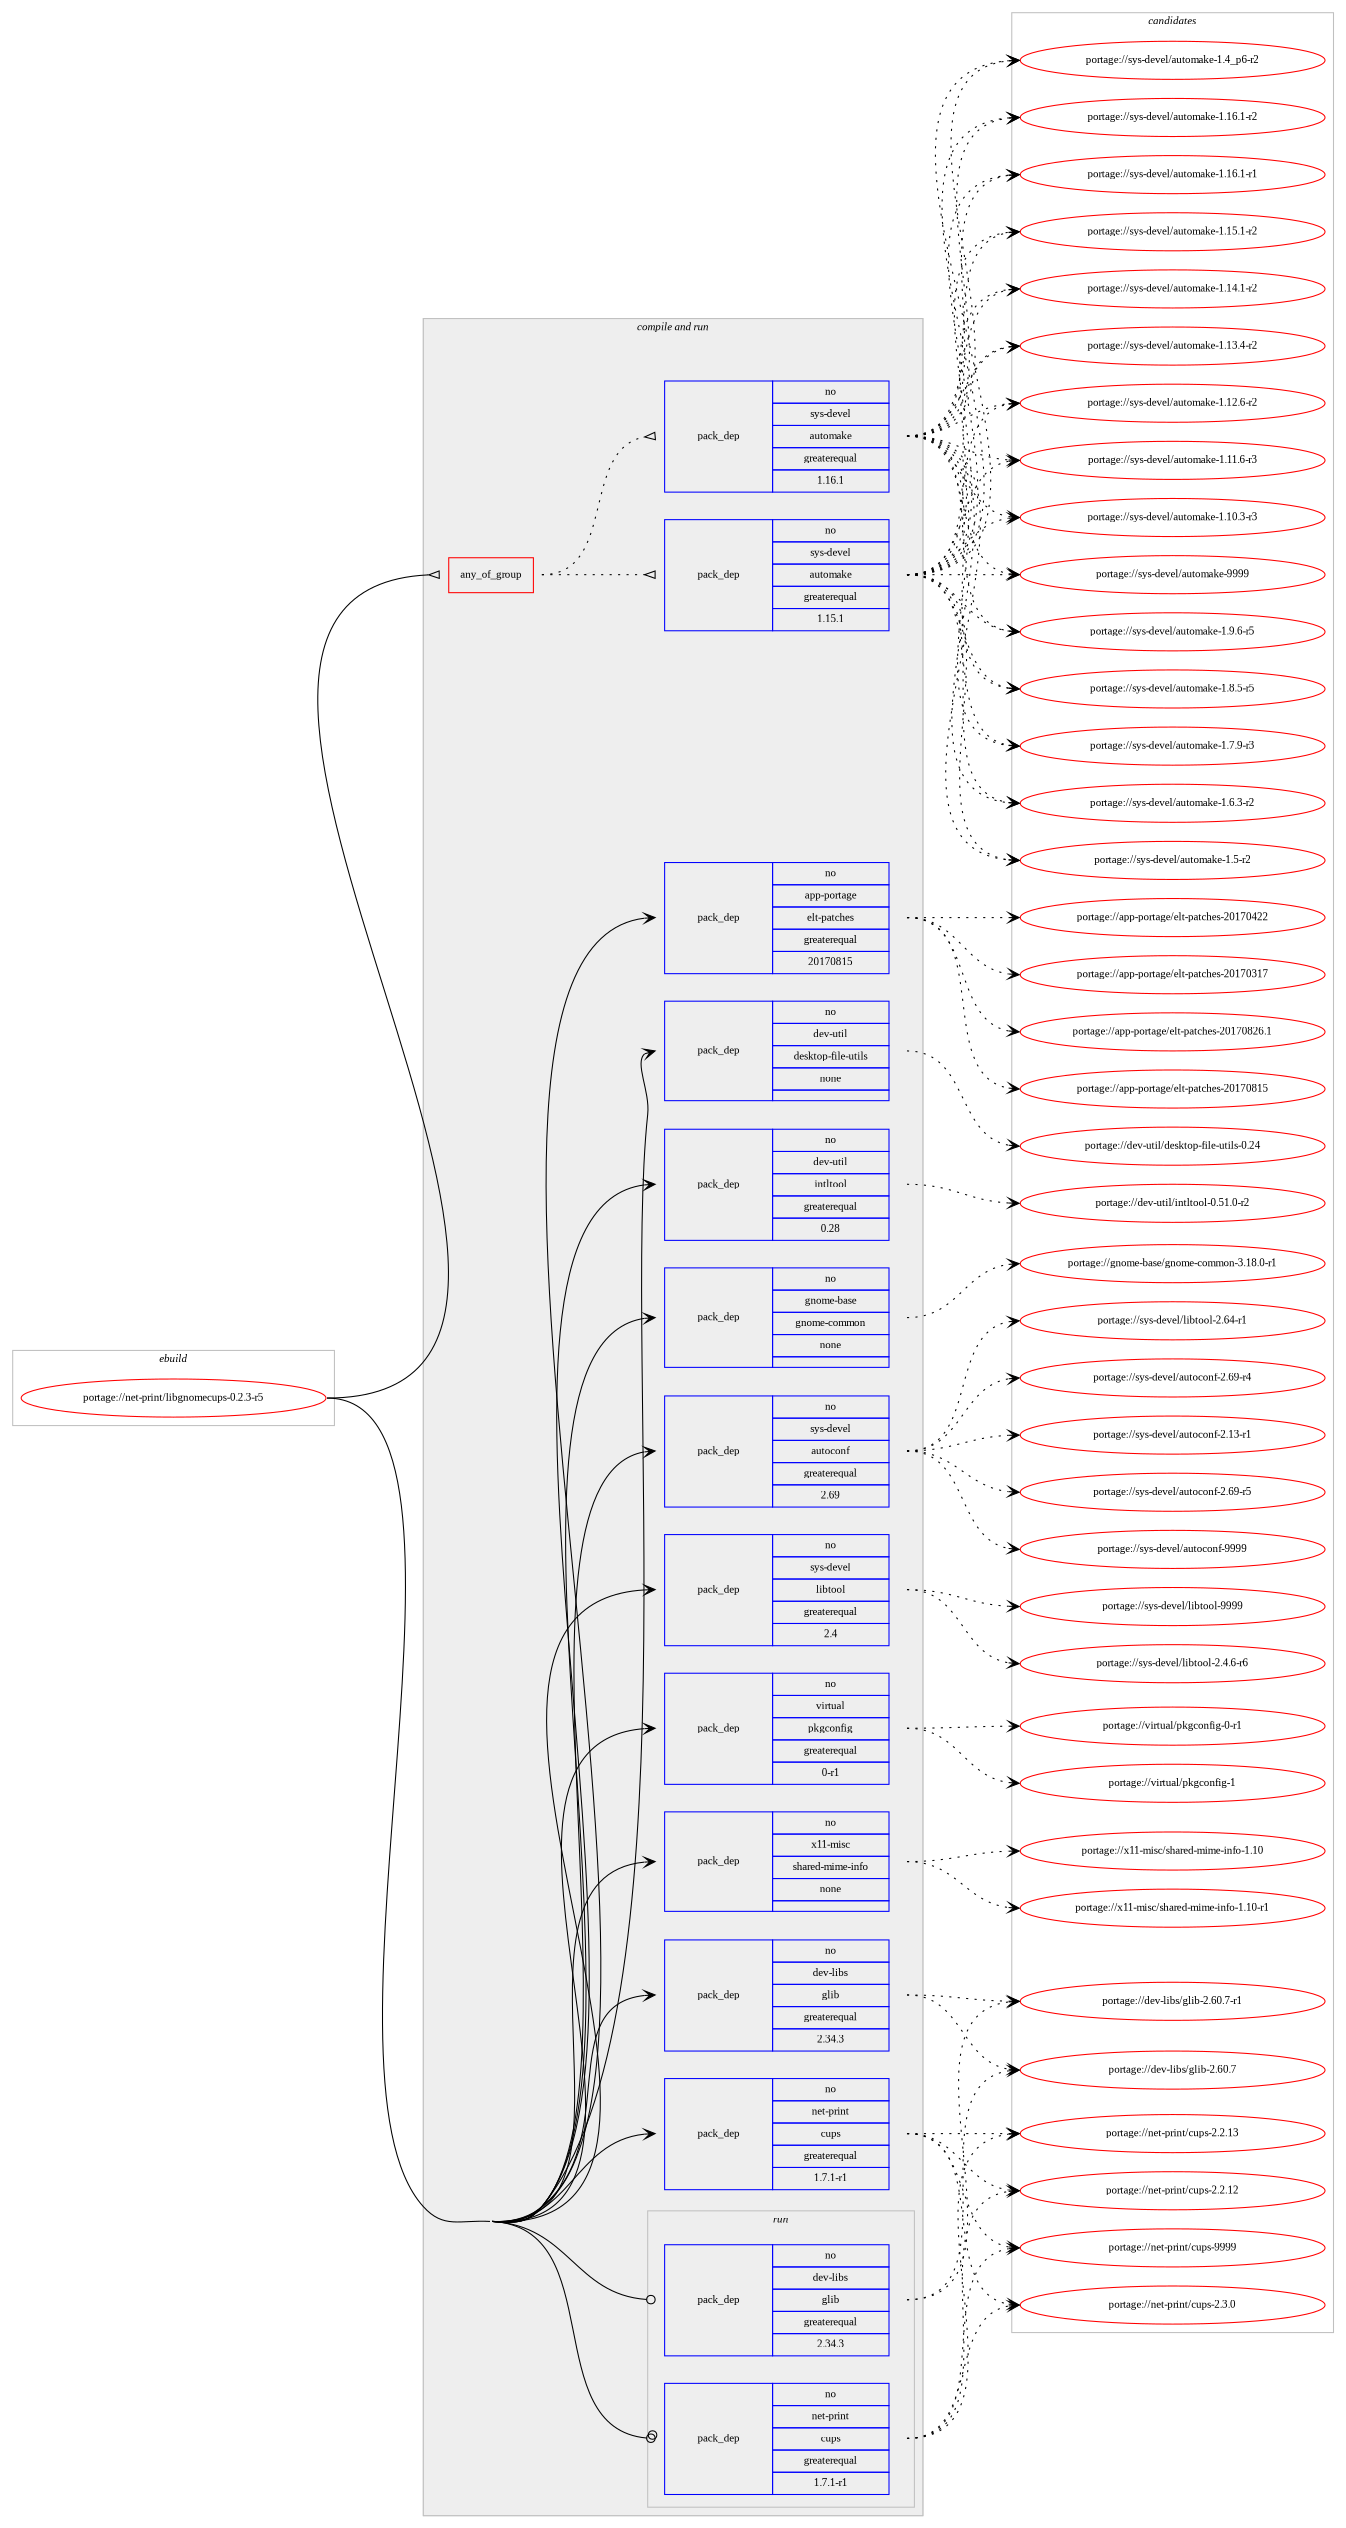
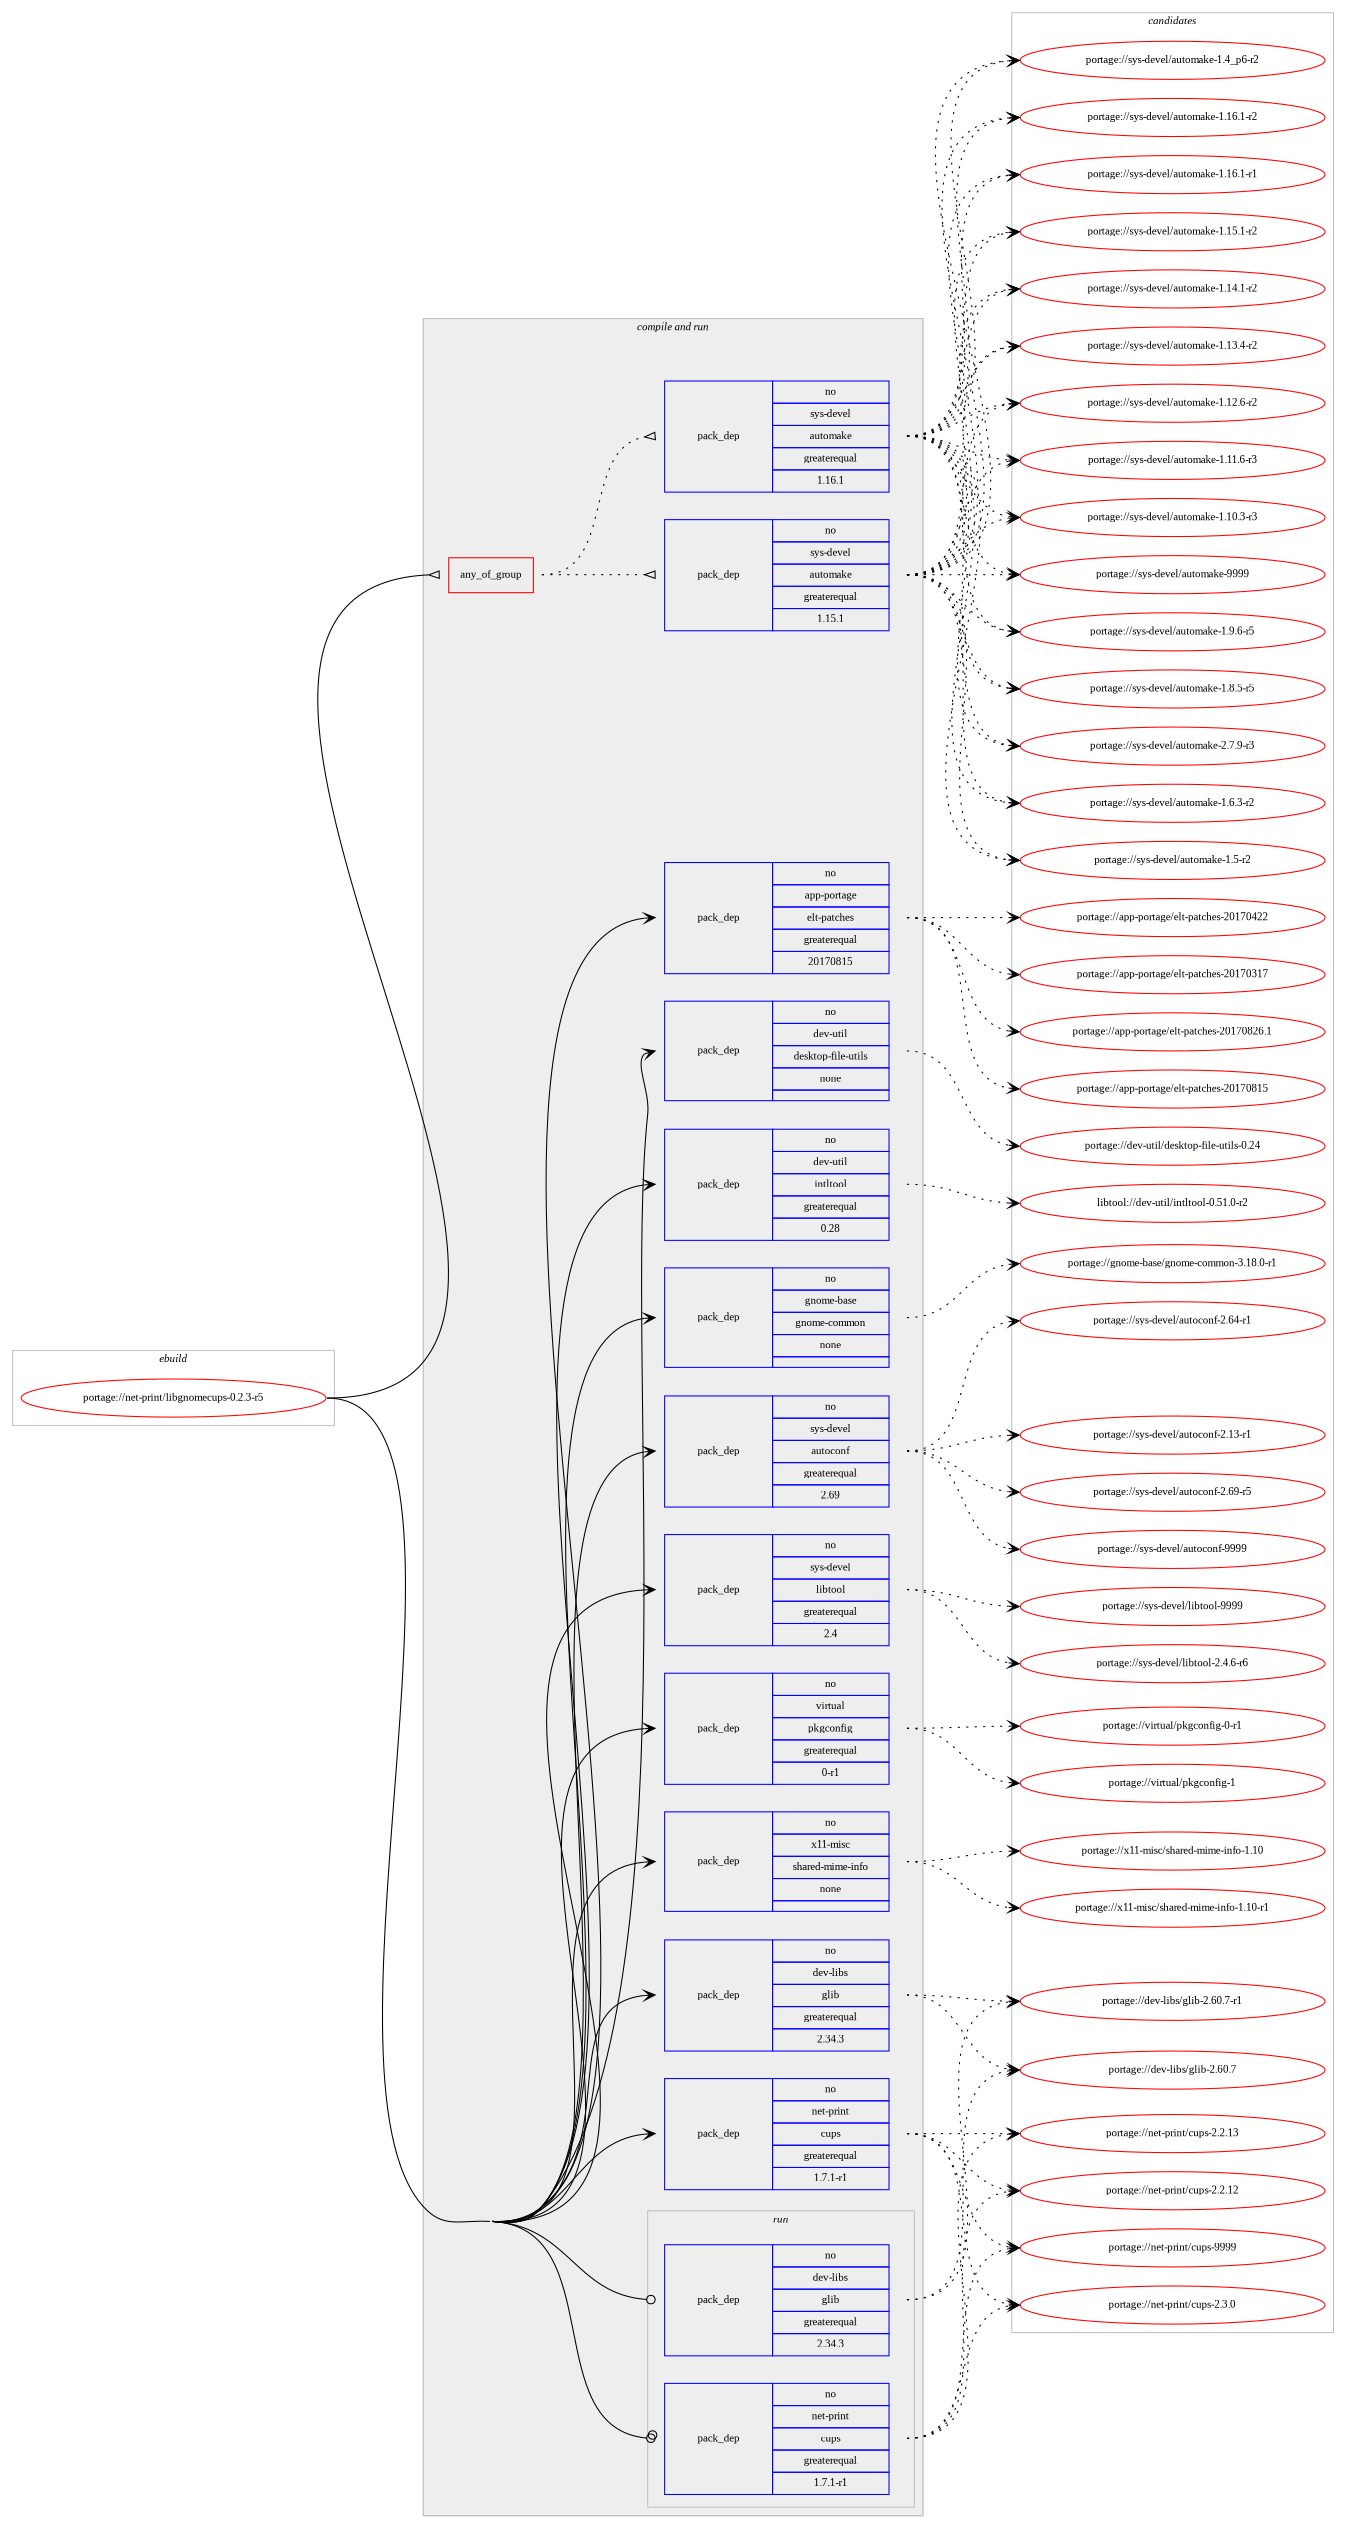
node "portage://sys-devel/automake-1.7.9-r3": label "portage://sys-devel/automake-1.7.9-r3" -> "portage://sys-devel/automake-2.7.9-r3"
node "portage://dev-util/intltool-0.51.0-r2": label "portage://dev-util/intltool-0.51.0-r2" -> "libtool://dev-util/intltool-0.51.0-r2"
node "portage://sys-devel/libtool-2.64-r1": label "portage://sys-devel/libtool-2.64-r1" -> "portage://sys-devel/autoconf-2.64-r1"
node "portage://sys-devel/autoconf-2.69-r4": removed
